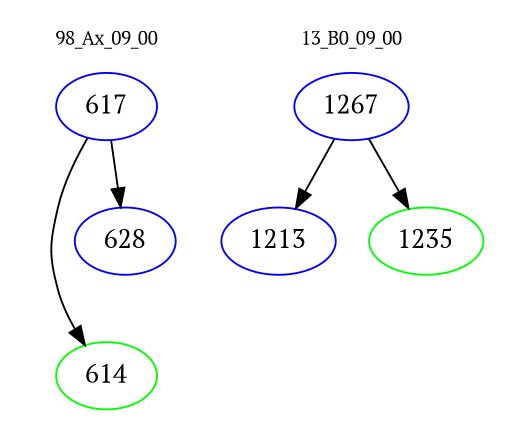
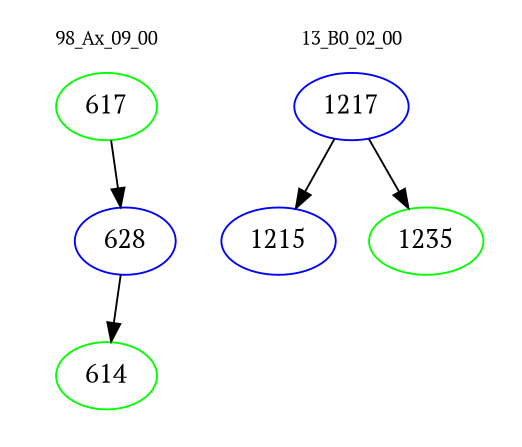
cluster "13_B0_09_00": label "13_B0_09_00" -> "13_B0_02_00"
node "617": color blue -> green
node "1267": label "1267" -> "1217"
edge "617" -> "614": now "628" -> "614"
node "1213": label "1213" -> "1215"
